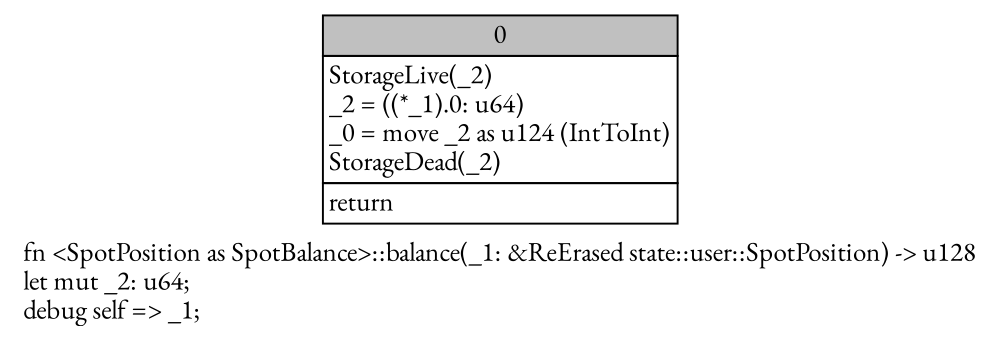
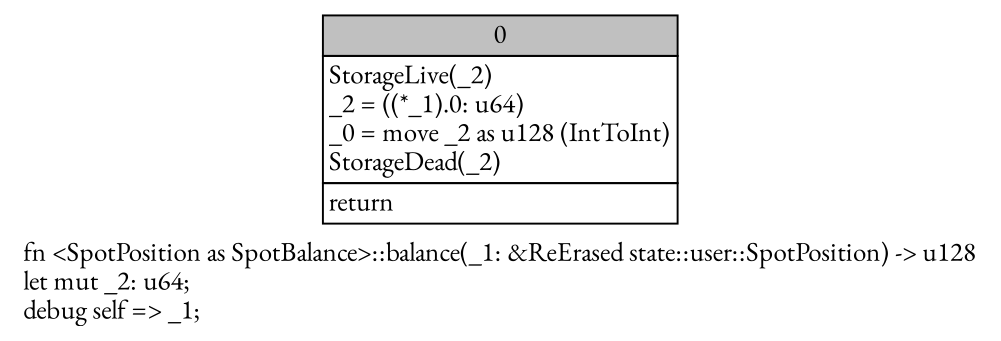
node "0": text "_0 = move _2 as u124 (IntToInt)" -> "_0 = move _2 as u128 (IntToInt)"
